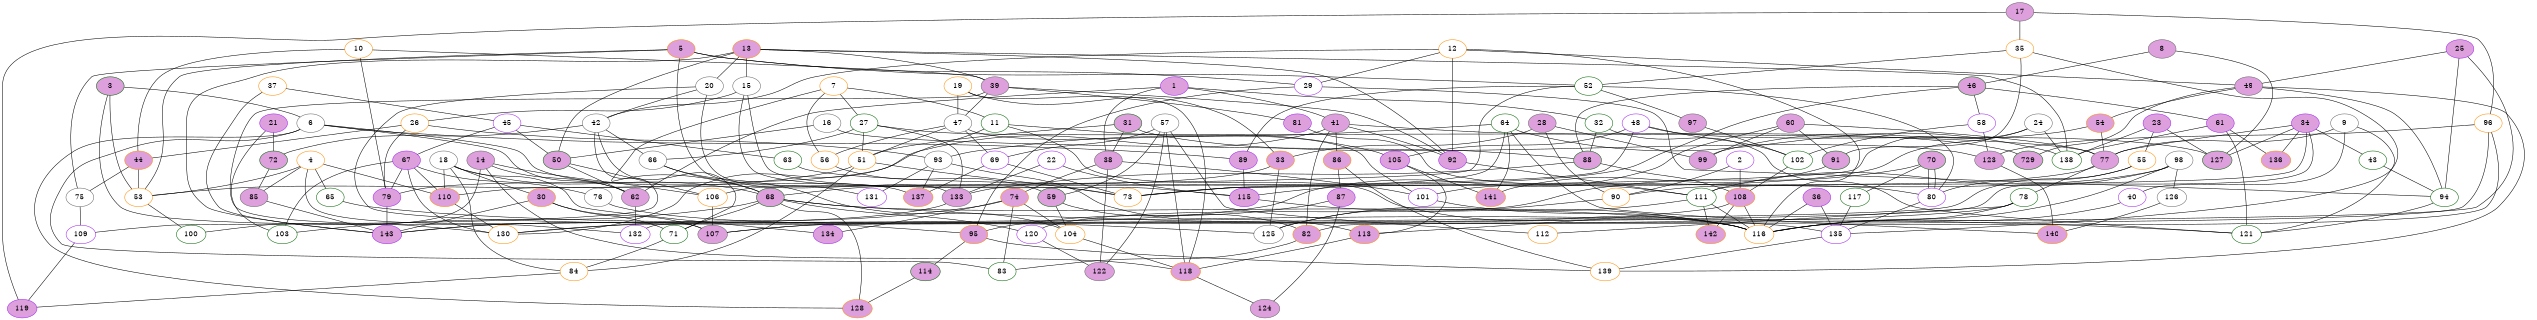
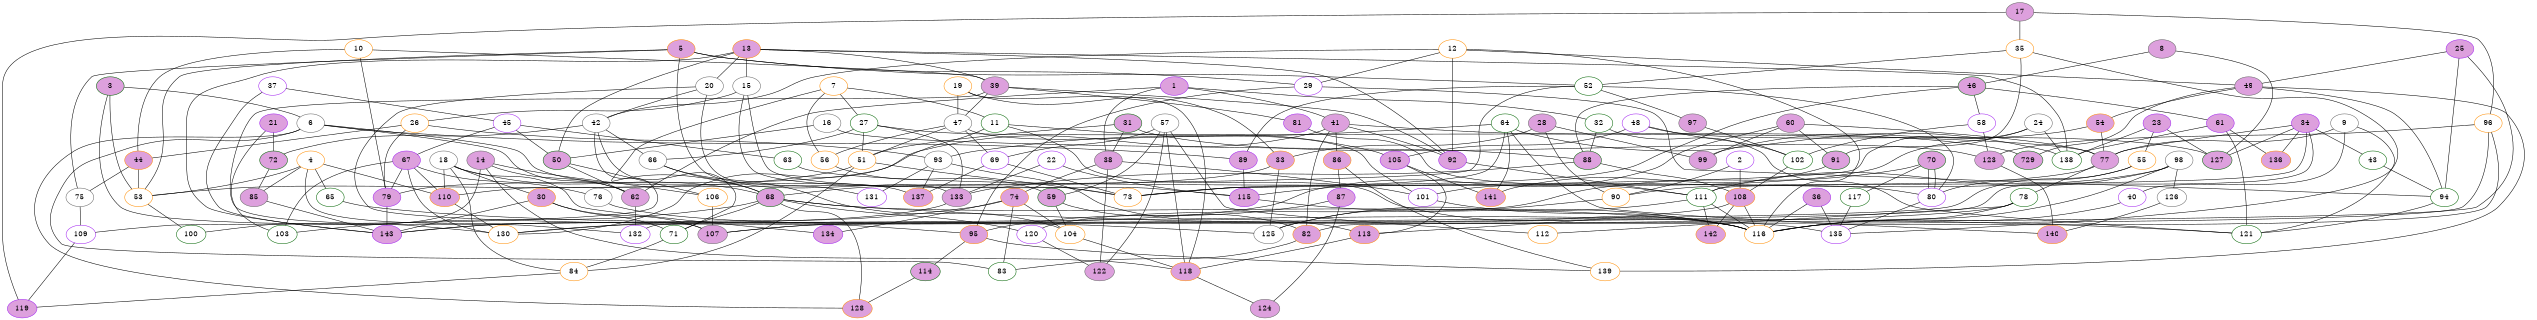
node "37": color darkorange -> purple
edge "48" -- "106": removed
edge "135" -- "139": removed
